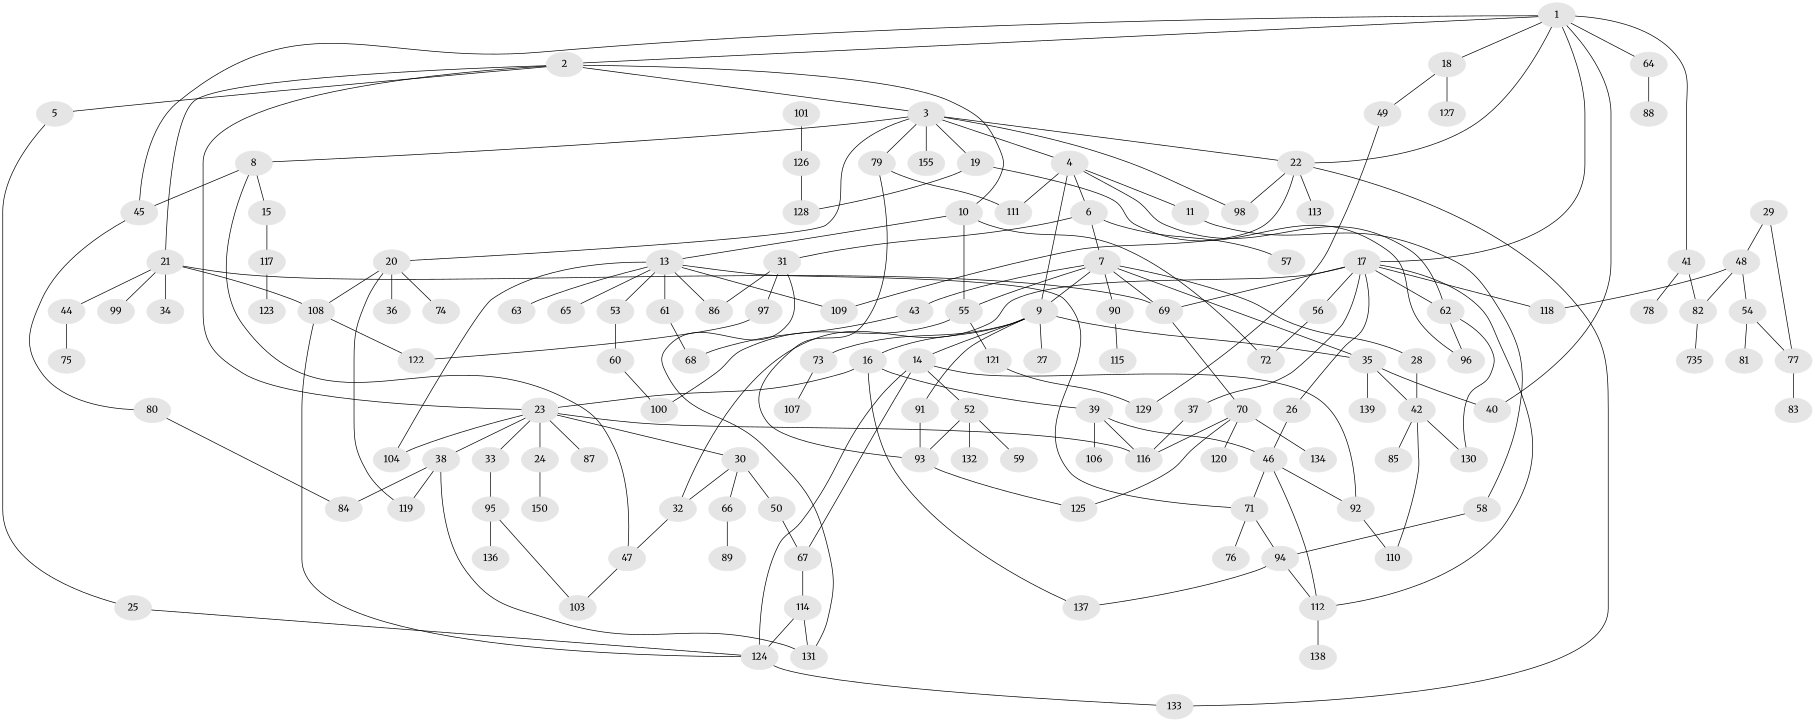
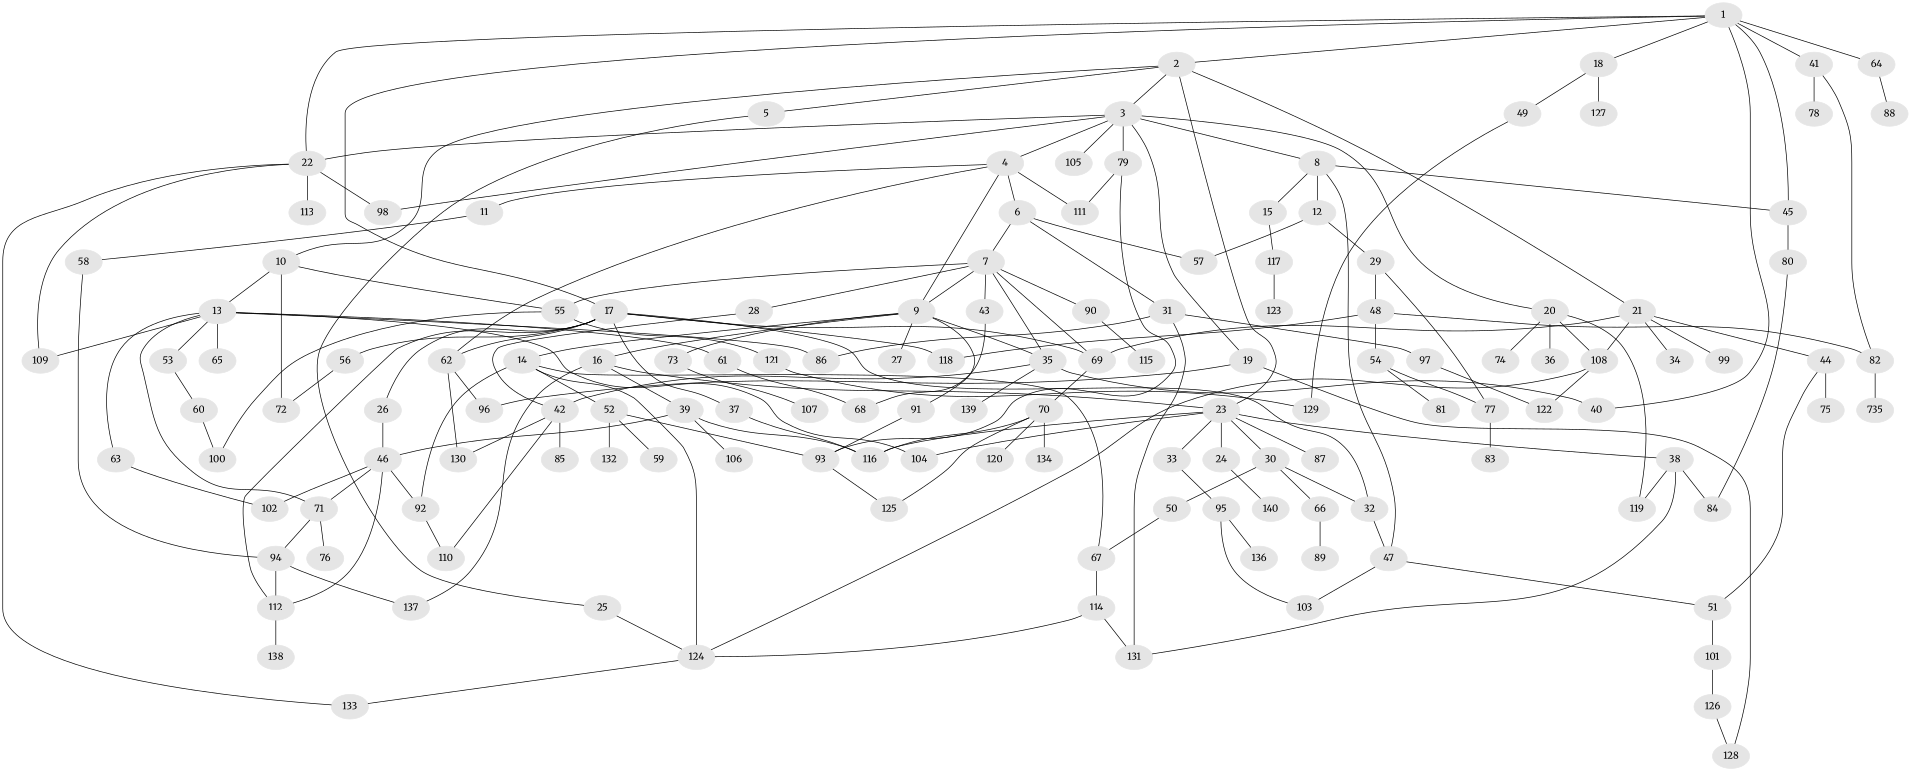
node "155": label "155" -> "105"
node "12": added
node "102": added
node "150": label "150" -> "140"
node "51": added
